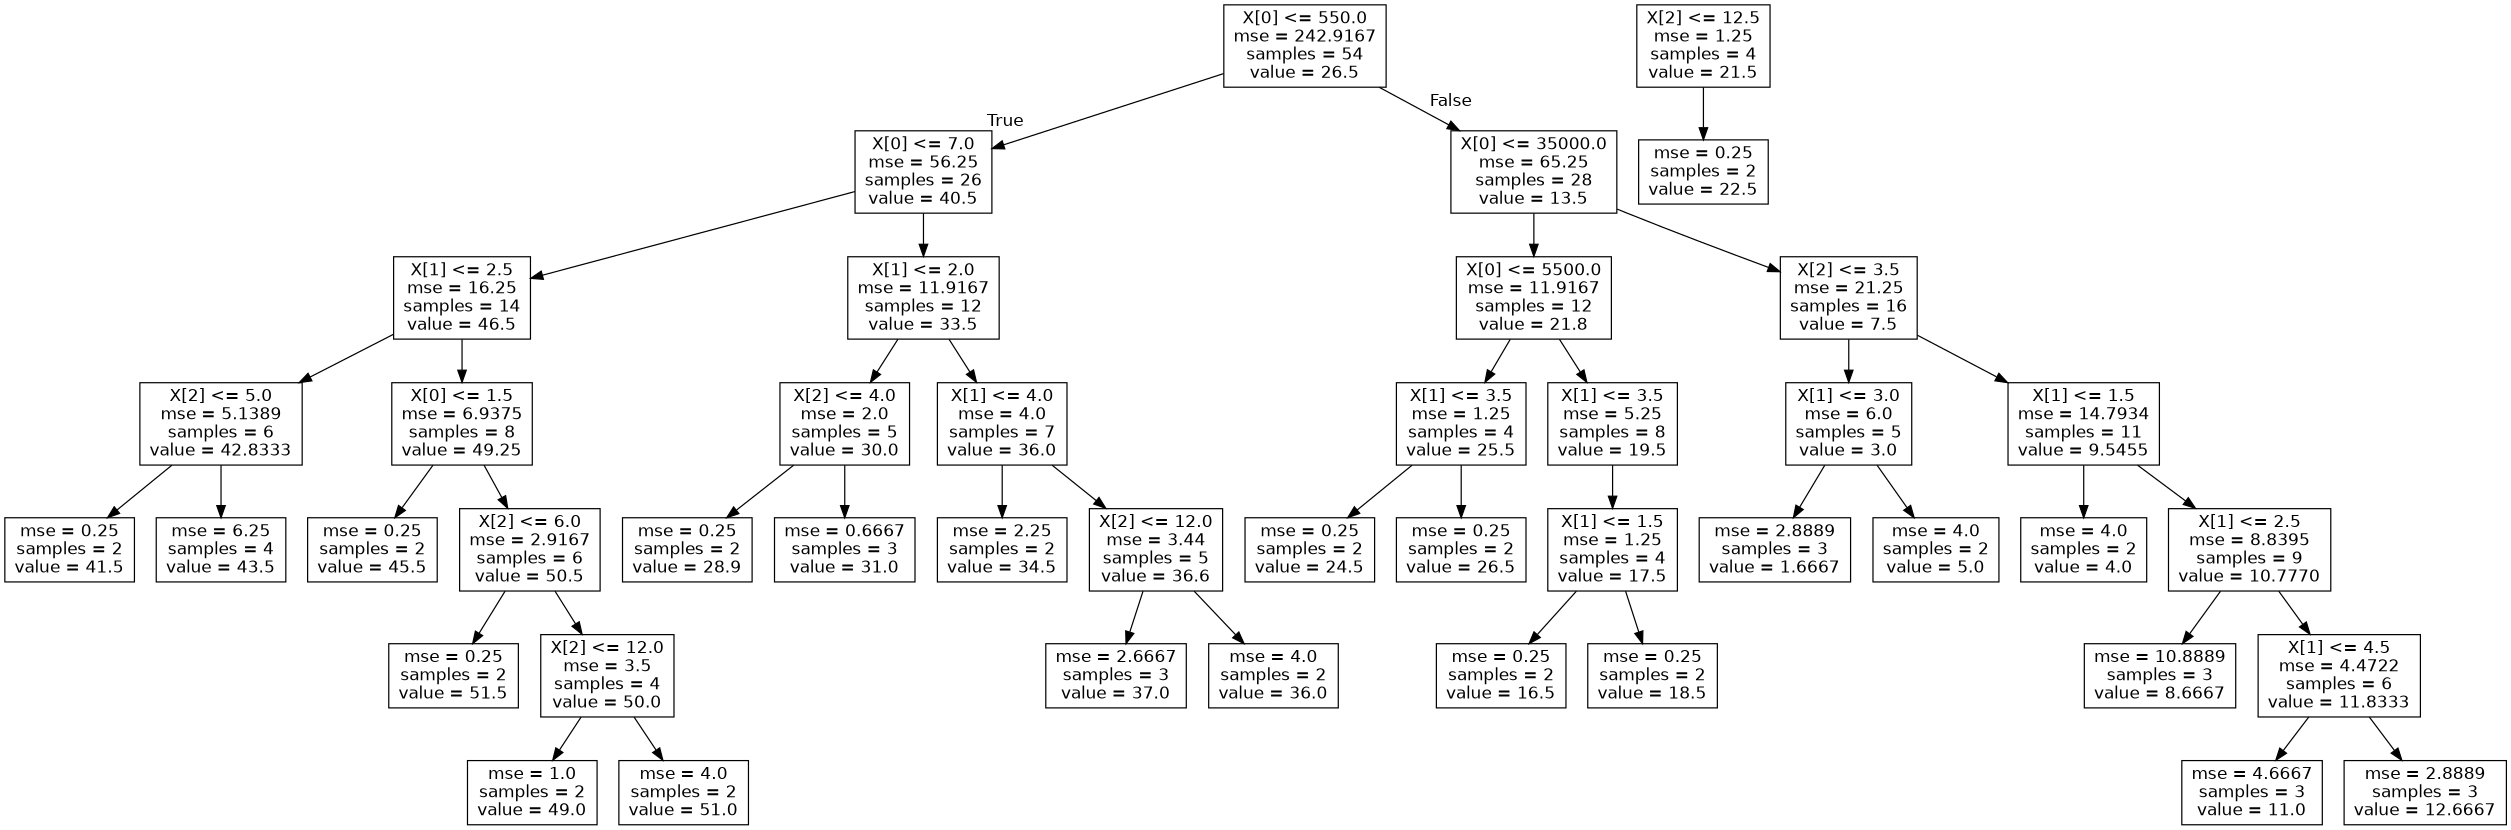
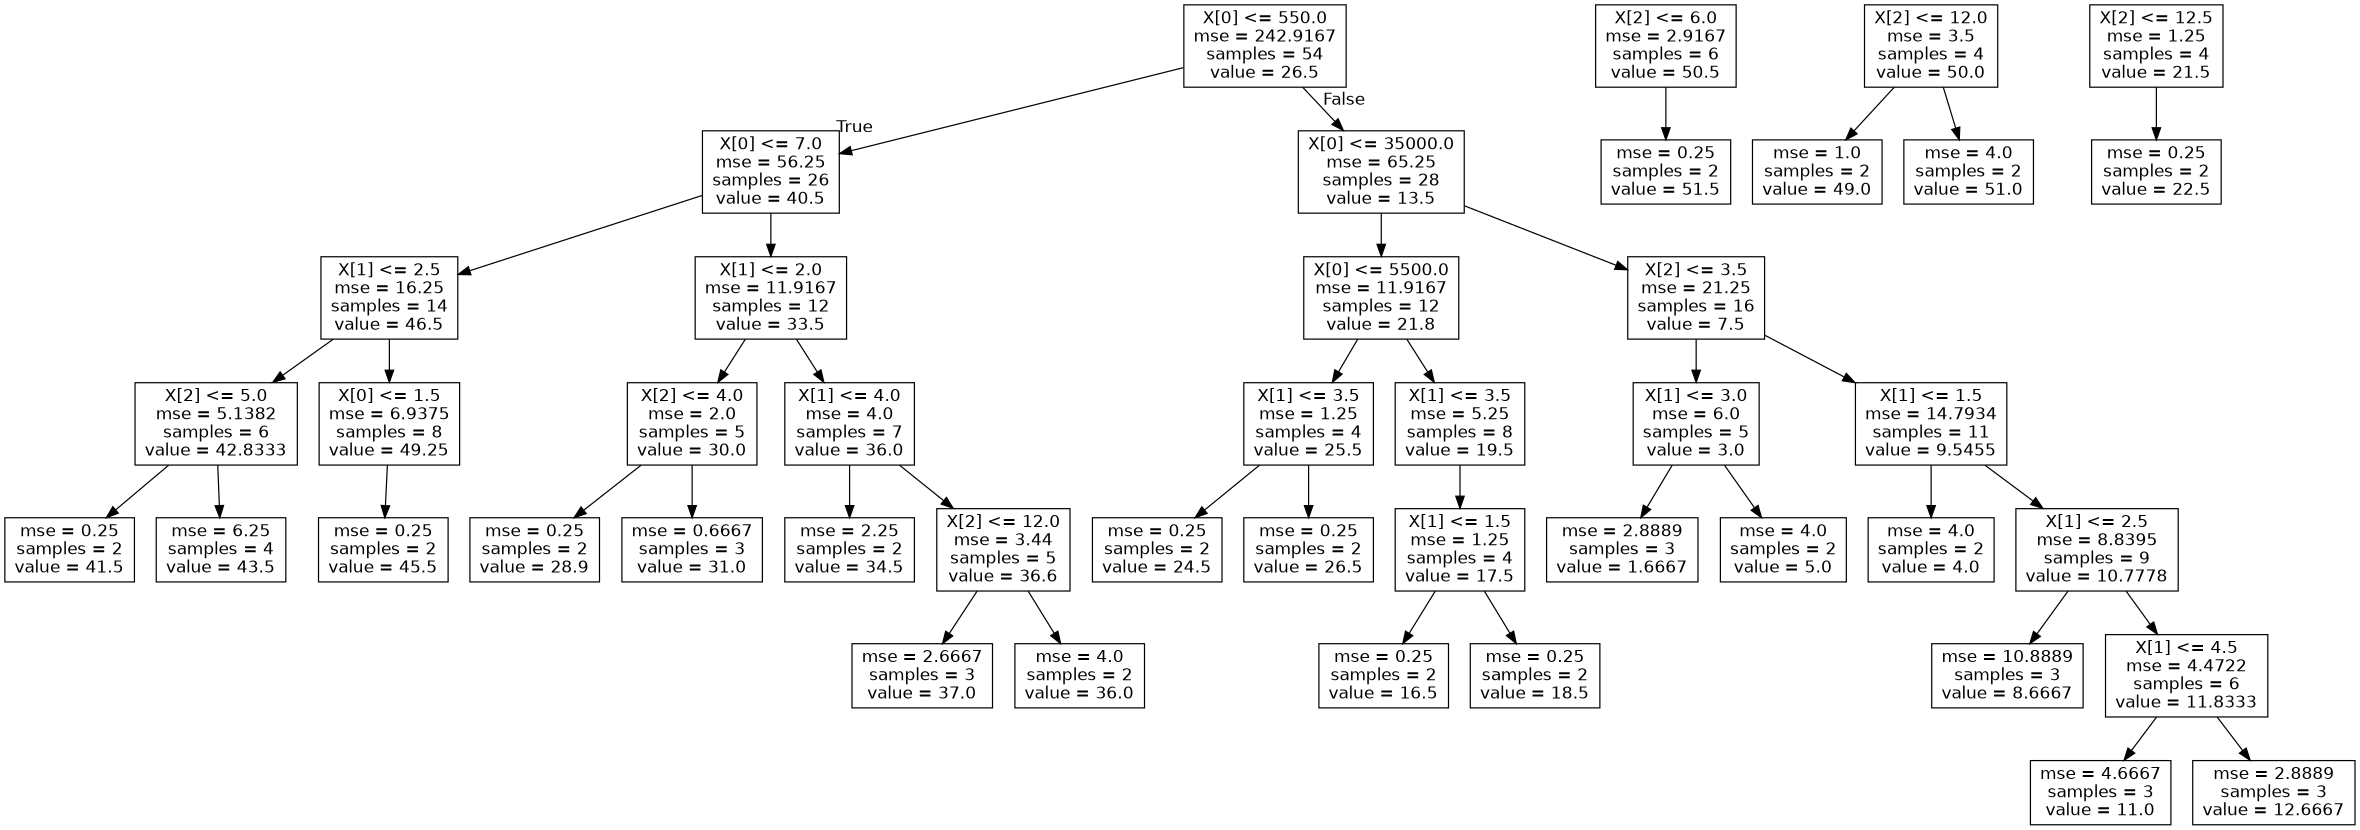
node "X[2] <= 5.0 mse = 5.1389 samples = 6 value = 42.8333": label "X[2] <= 5.0 mse = 5.1389 samples = 6 value = 42.8333" -> "X[2] <= 5.0 mse = 5.1382 samples = 6 value = 42.8333"
edge "X[0] <= 1.5 mse = 6.9375 samples = 8 value = 49.25" -> "X[2] <= 6.0 mse = 2.9167 samples = 6 value = 50.5": removed
node "X[1] <= 2.5 mse = 8.8395 samples = 9 value = 10.7770": label "X[1] <= 2.5 mse = 8.8395 samples = 9 value = 10.7770" -> "X[1] <= 2.5 mse = 8.8395 samples = 9 value = 10.7778"
edge "X[2] <= 6.0 mse = 2.9167 samples = 6 value = 50.5" -> "X[2] <= 12.0 mse = 3.5 samples = 4 value = 50.0": removed
